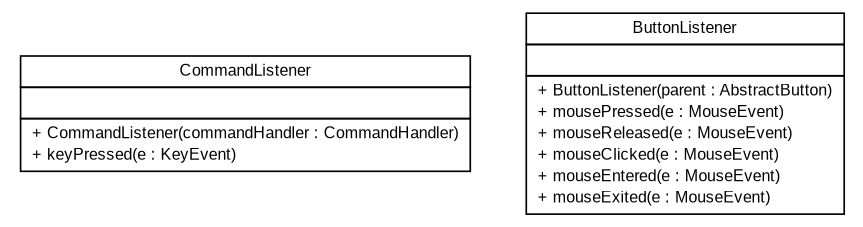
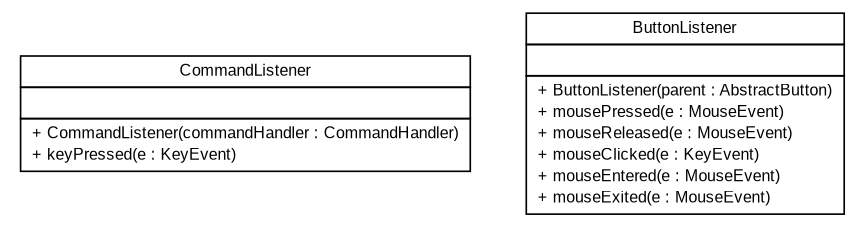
node "ButtonListener": text "+ mouseClicked(e : MouseEvent)" -> "+ mouseClicked(e : KeyEvent)"
